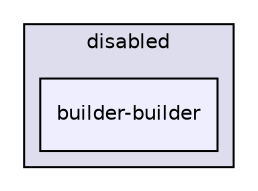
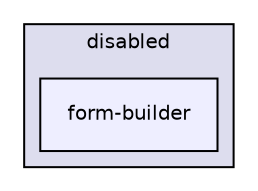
node "builder-builder": label "builder-builder" -> "form-builder"
